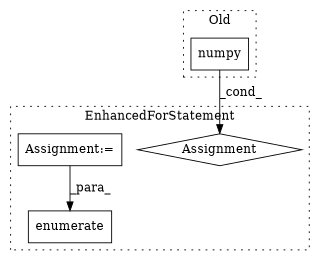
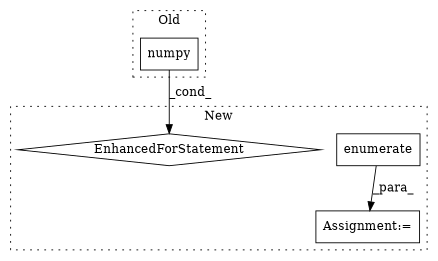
cluster "EnhancedForStatement": label "EnhancedForStatement" -> "New"
node "Assignment": label "Assignment" -> "EnhancedForStatement"
edge "Assignment:=" -> "enumerate": reversed
